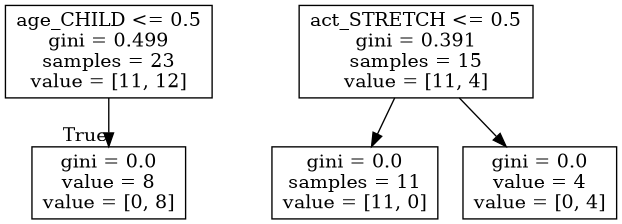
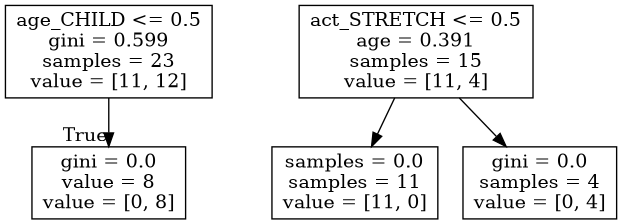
node "age_CHILD <= 0.5 gini = 0.499 samples = 23 value = [11, 12]": label "age_CHILD <= 0.5 gini = 0.499 samples = 23 value = [11, 12]" -> "age_CHILD <= 0.5 gini = 0.599 samples = 23 value = [11, 12]"
node "act_STRETCH <= 0.5 gini = 0.391 samples = 15 value = [11, 4]": label "act_STRETCH <= 0.5 gini = 0.391 samples = 15 value = [11, 4]" -> "act_STRETCH <= 0.5 age = 0.391 samples = 15 value = [11, 4]"
node "gini = 0.0 samples = 11 value = [11, 0]": label "gini = 0.0 samples = 11 value = [11, 0]" -> "samples = 0.0 samples = 11 value = [11, 0]"
node "gini = 0.0 value = 4 value = [0, 4]": label "gini = 0.0 value = 4 value = [0, 4]" -> "gini = 0.0 samples = 4 value = [0, 4]"
